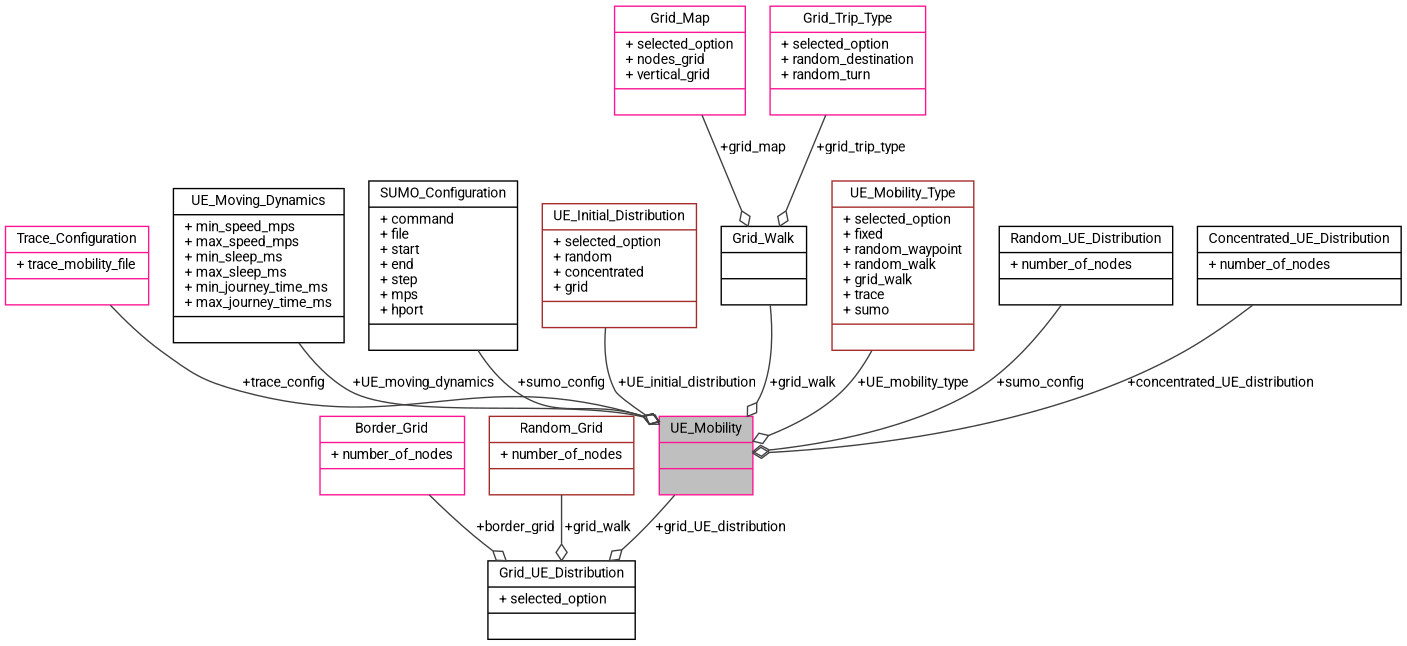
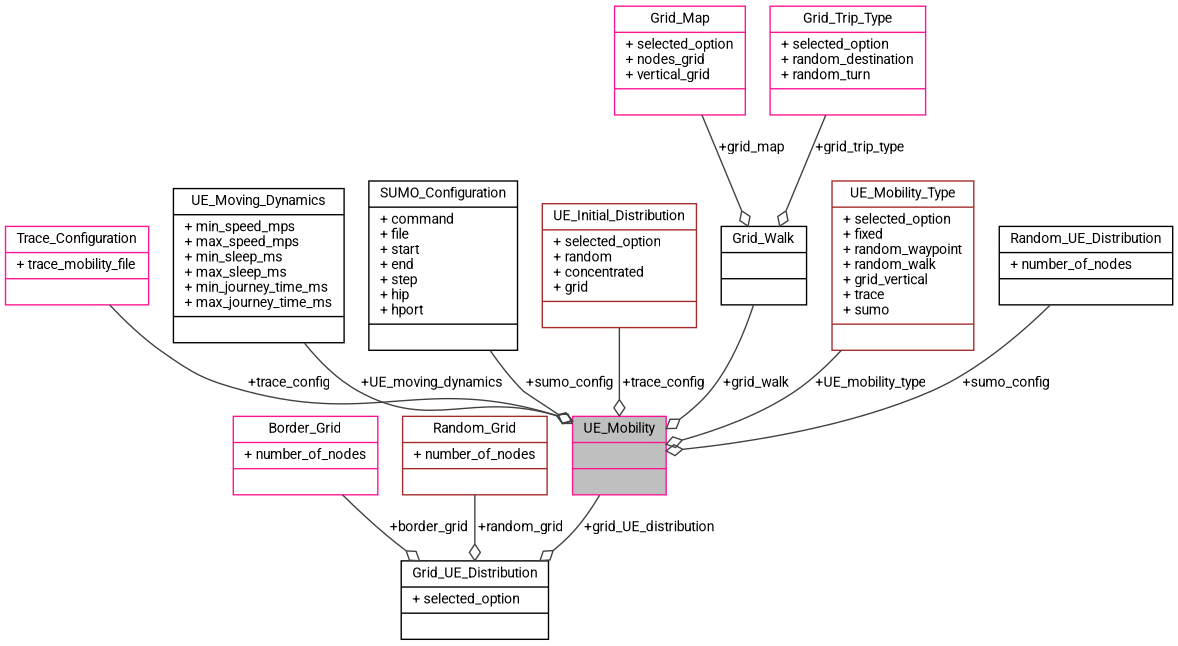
node "Concentrated_UE_Distribution": removed
node "UE_Mobility_Type": text "+ grid_walk" -> "+ grid_vertical"
node "SUMO_Configuration": text "+ mps" -> "+ hip"
edge "UE_Initial_Distribution" -> "UE_Mobility": label " +UE_initial_distribution" -> " +trace_config"
edge "Random_Grid" -> "Grid_UE_Distribution": label " +grid_walk" -> " +random_grid"
